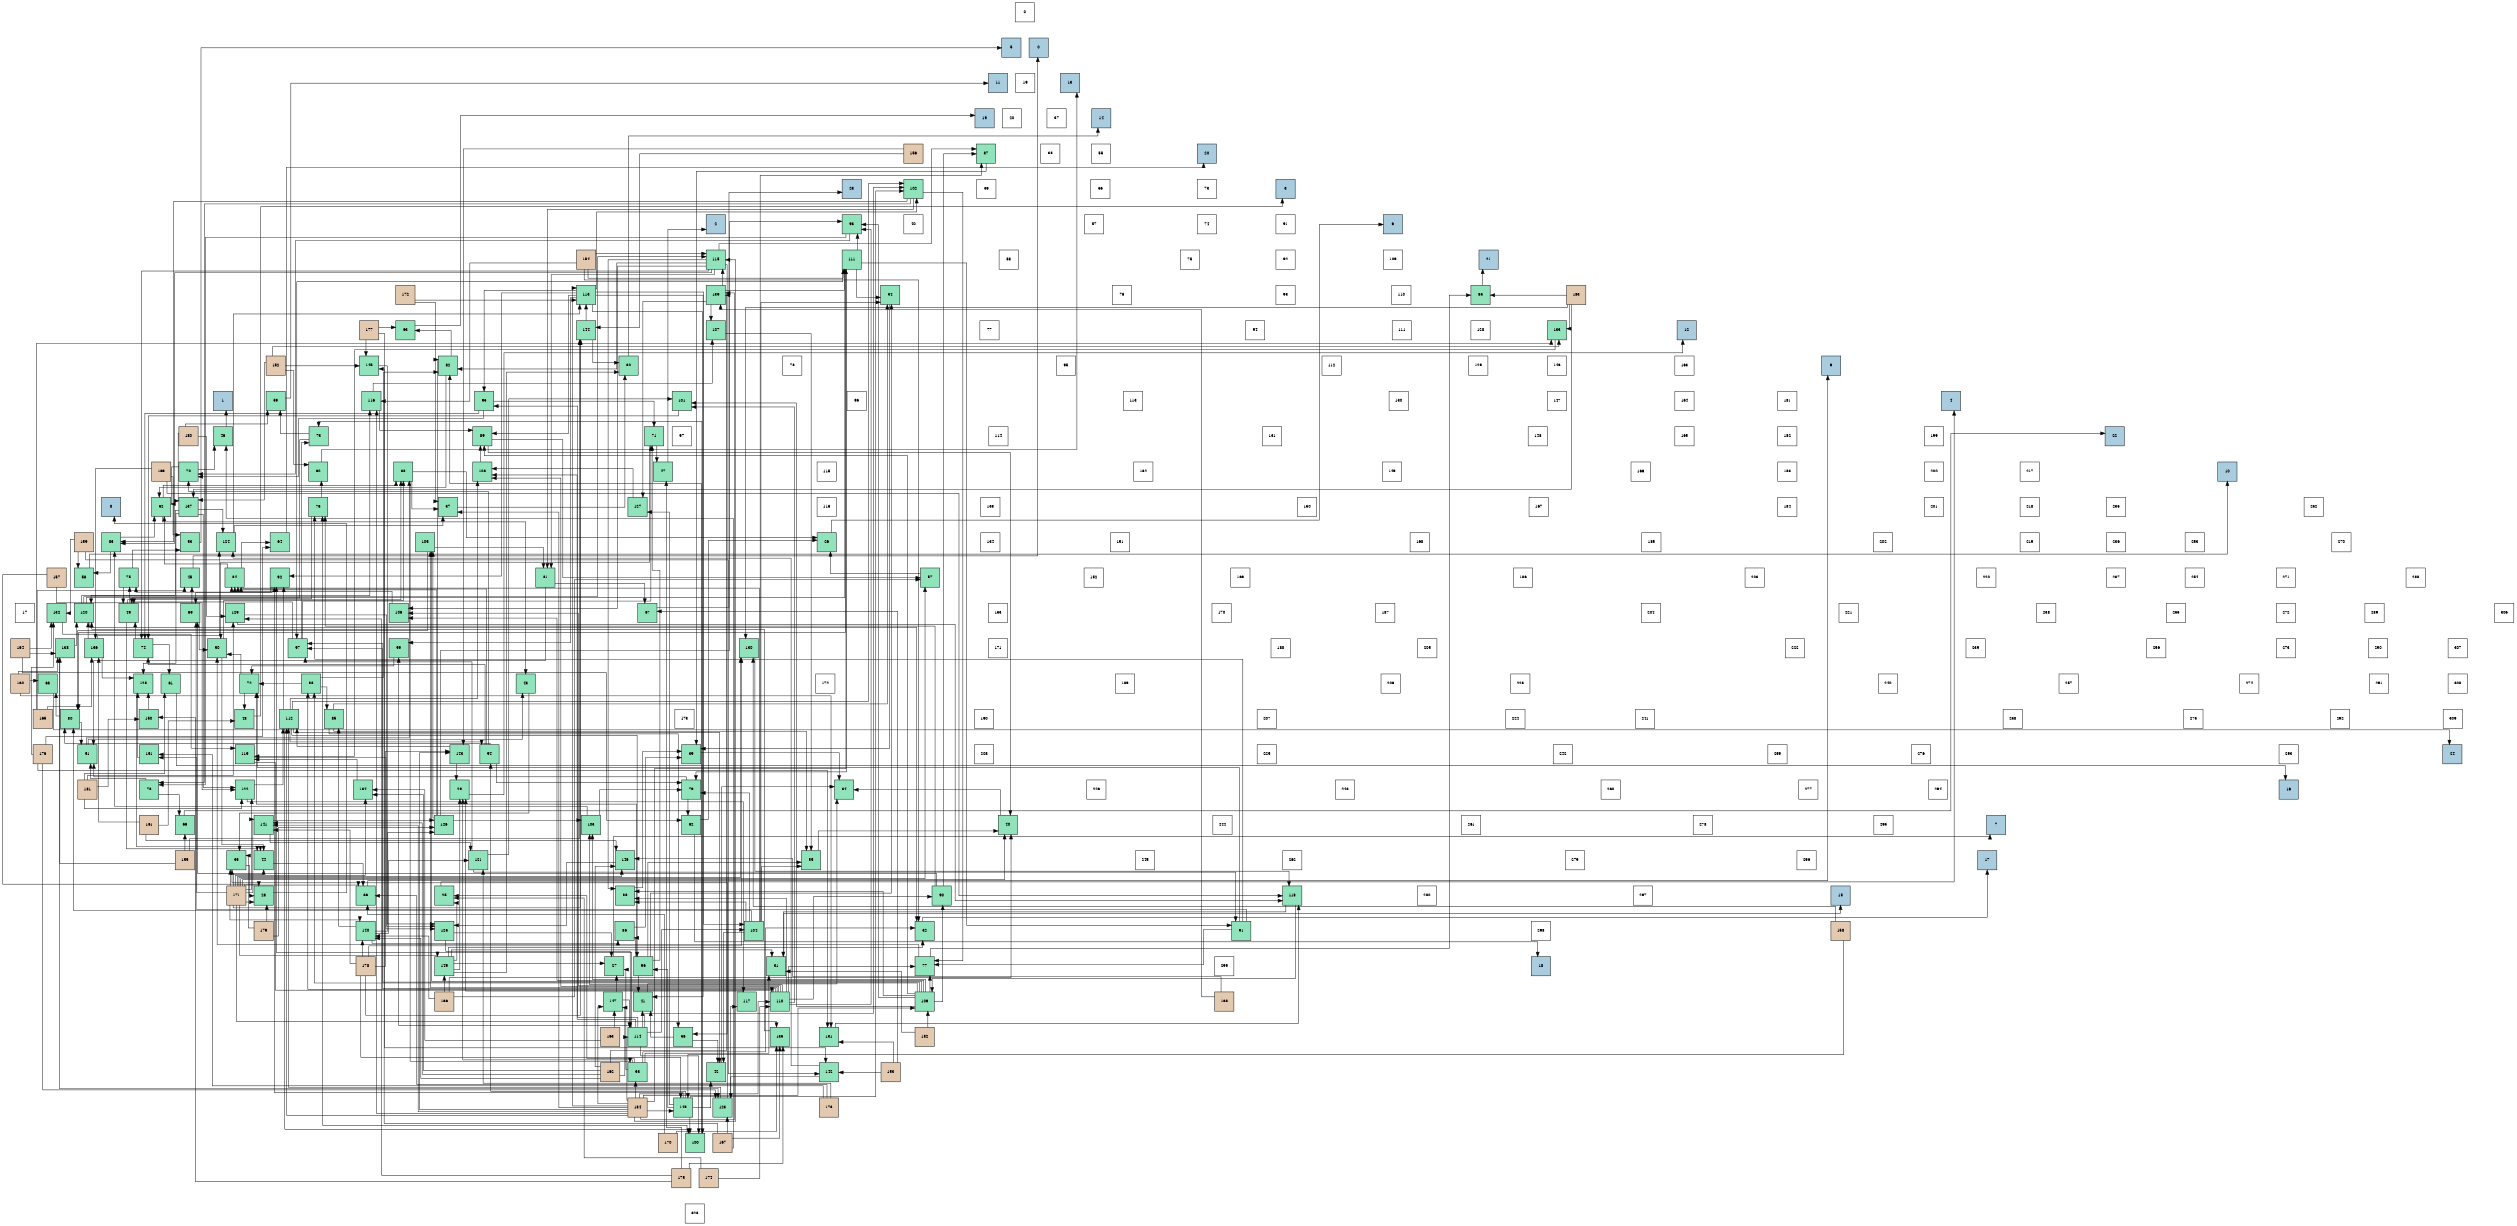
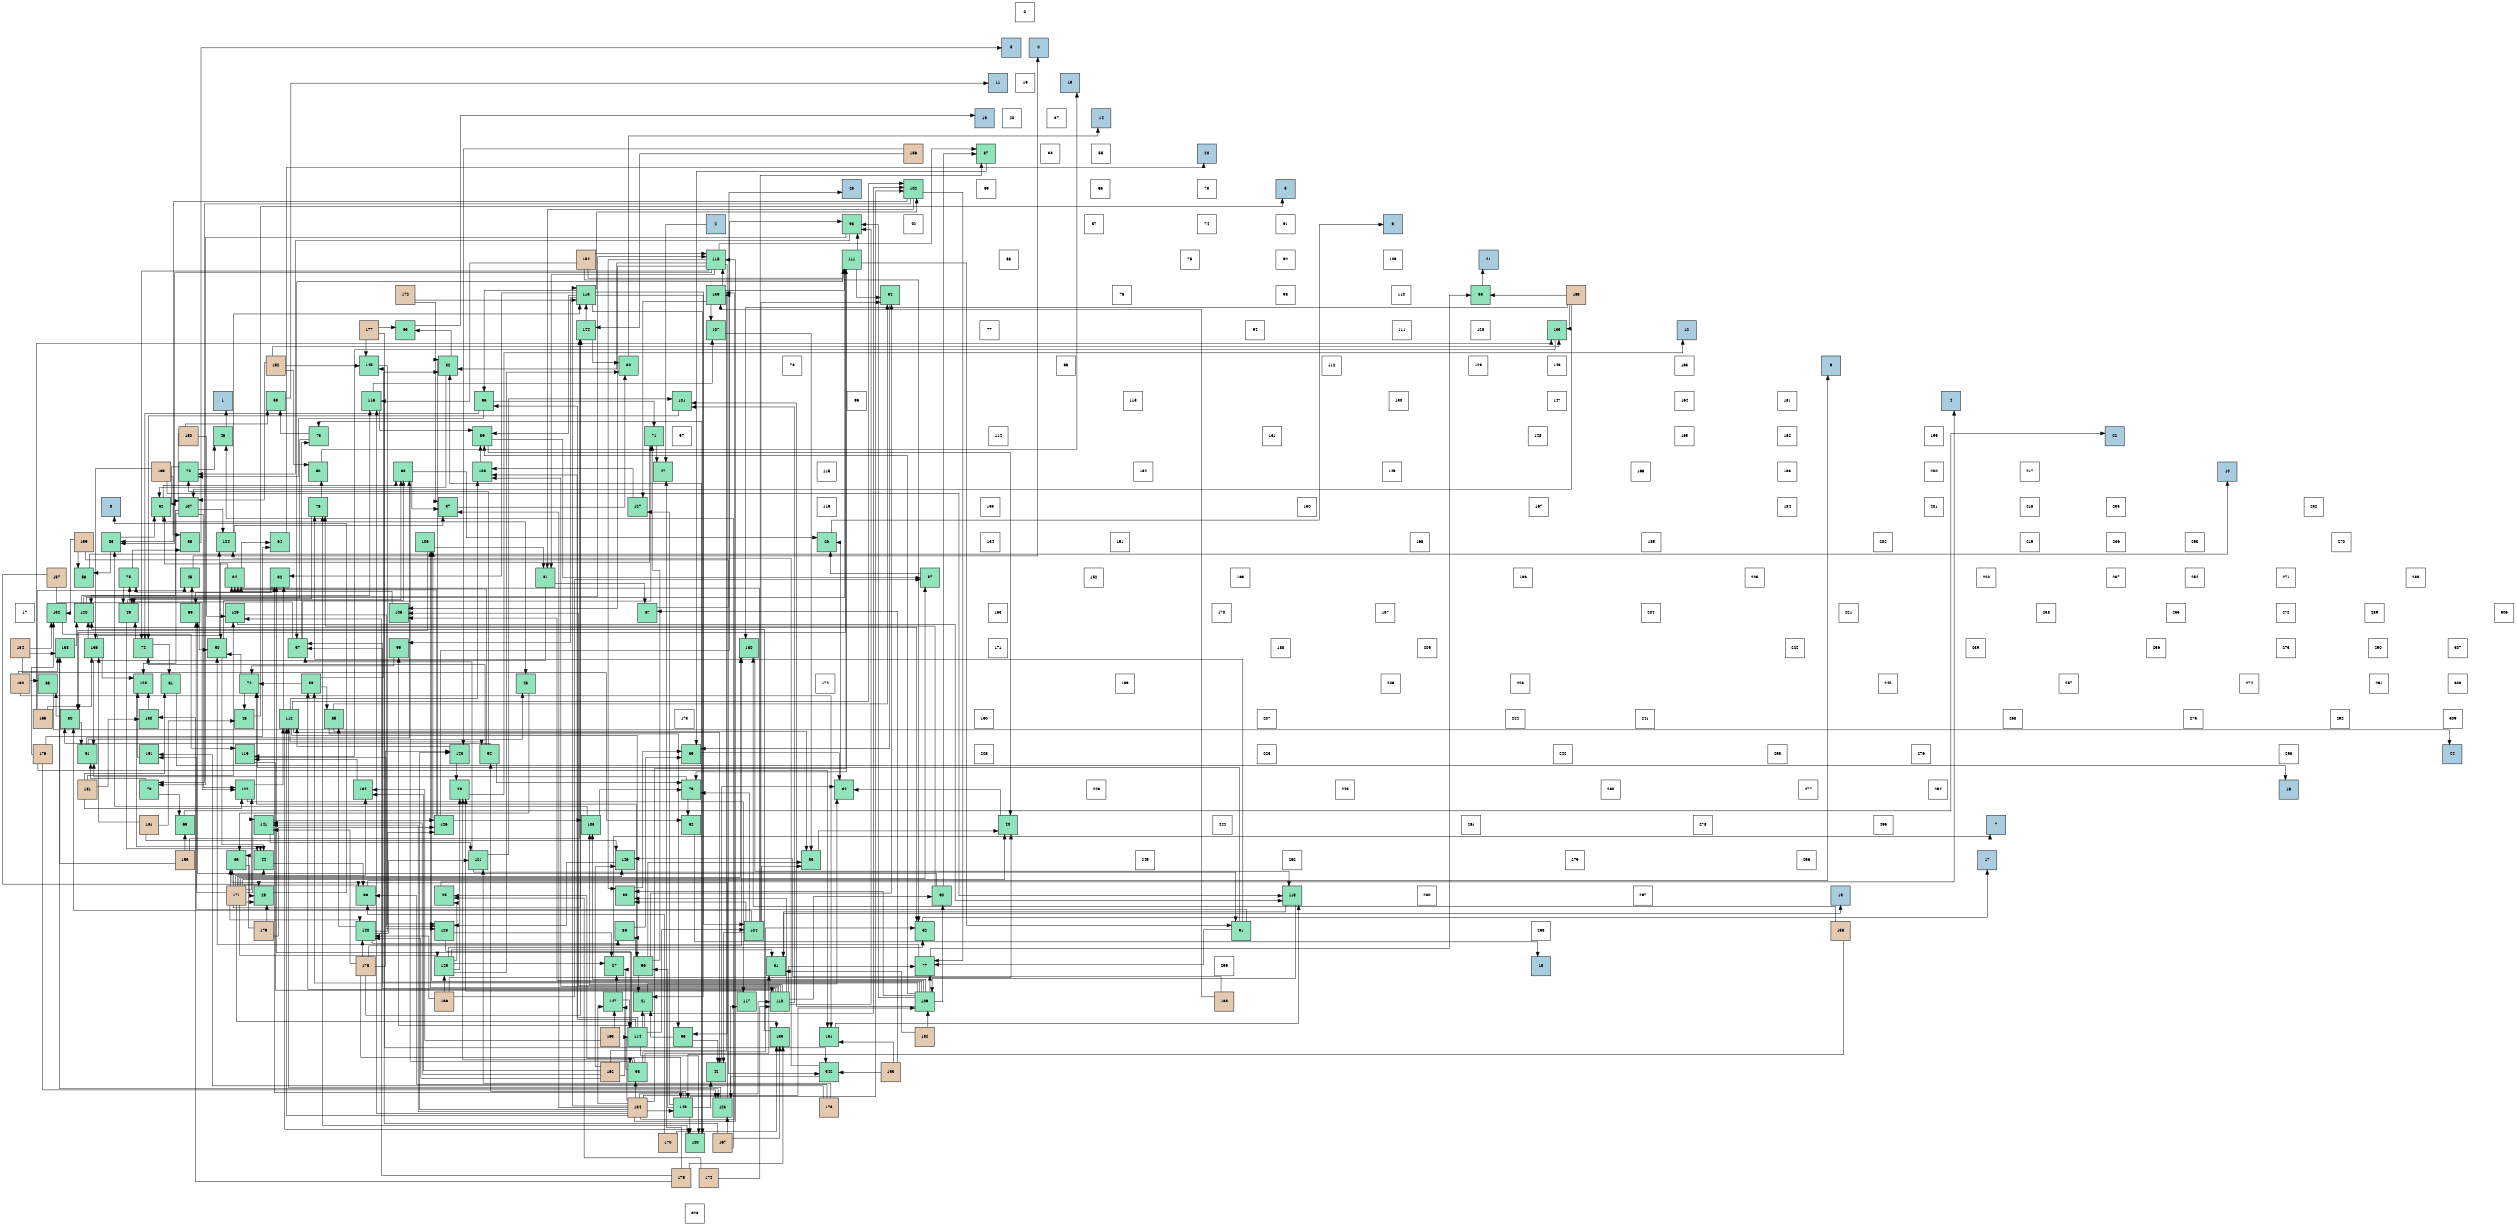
edge "47" -> "2": reversed
edge "62" -> "26": now "34" -> "26"
node "142": label "142" -> "542"
